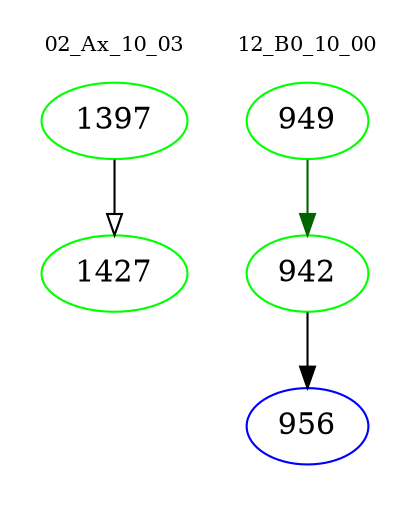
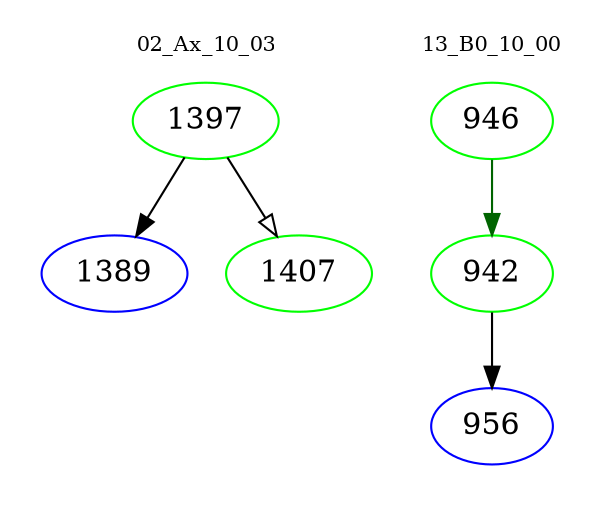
cluster "12_B0_10_00": label "12_B0_10_00" -> "13_B0_10_00"
node "949": label "949" -> "946"
node "1389": added
node "1427": label "1427" -> "1407"
